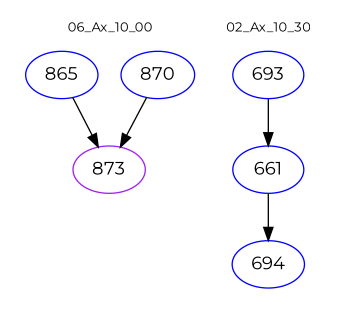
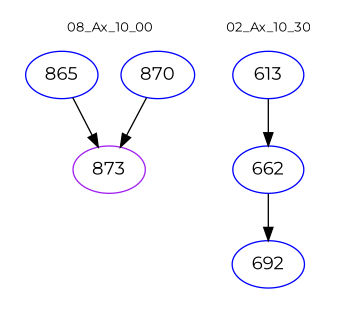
cluster "06_Ax_10_00": label "06_Ax_10_00" -> "08_Ax_10_00"
node "693": label "693" -> "613"
node "661": label "661" -> "662"
node "694": label "694" -> "692"
